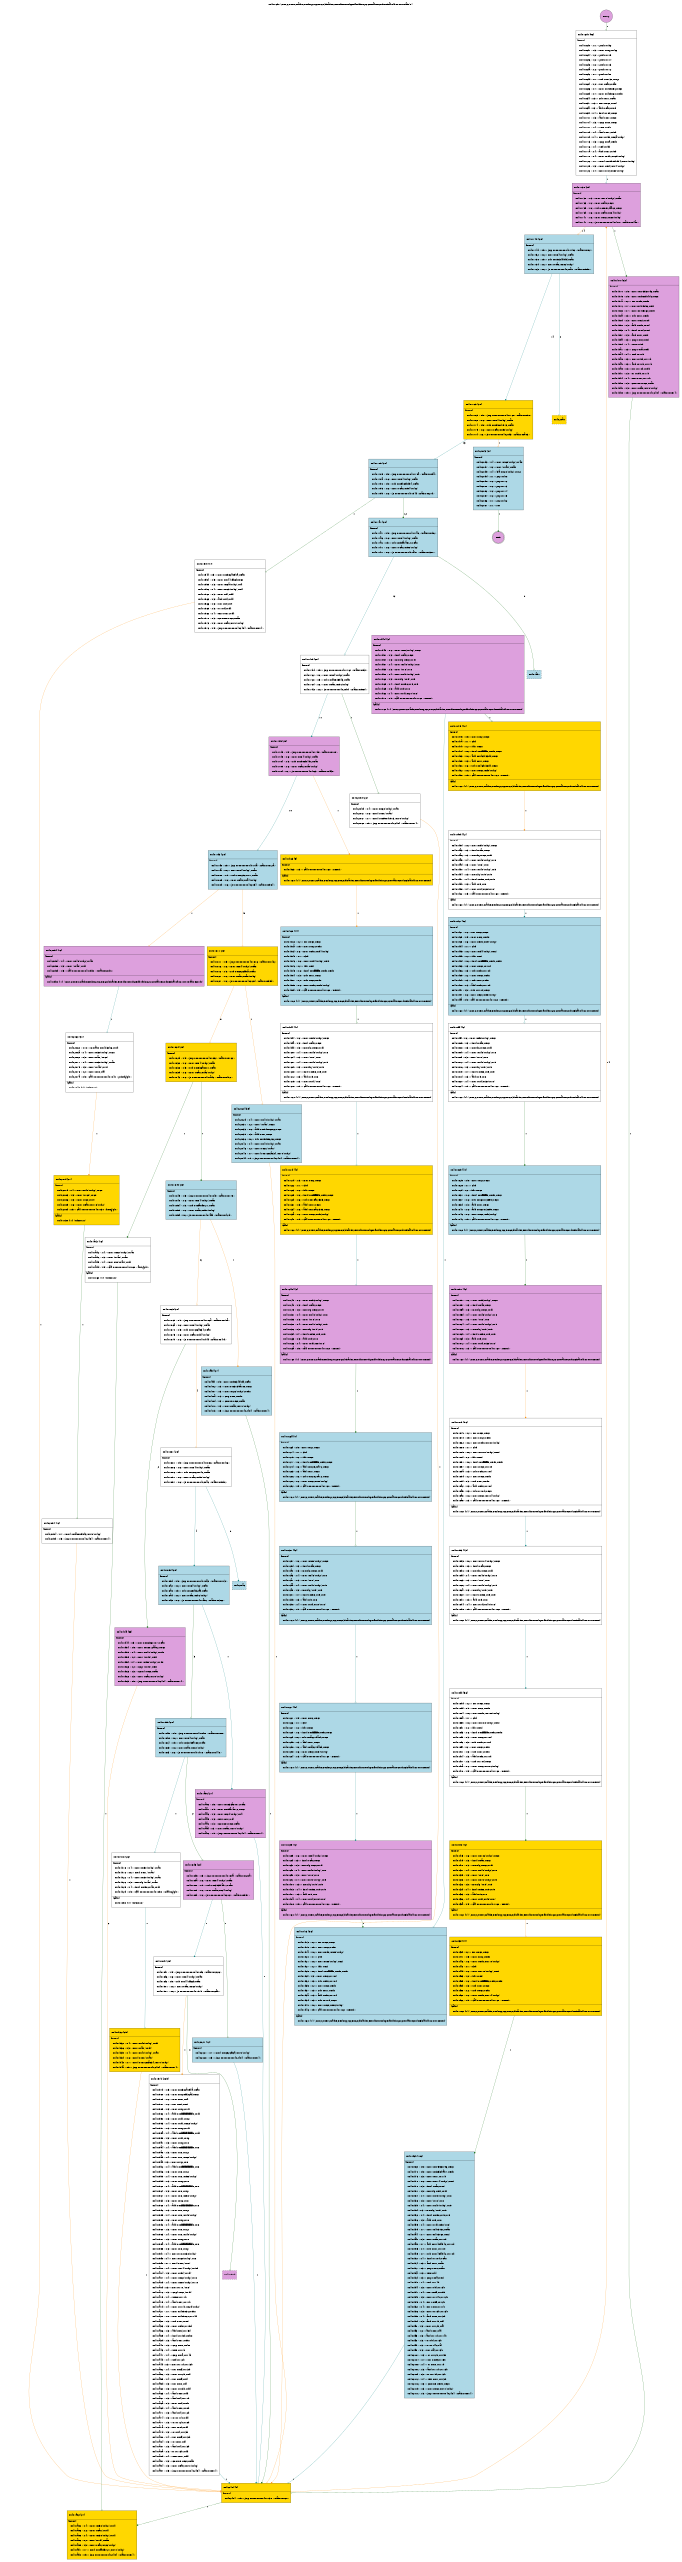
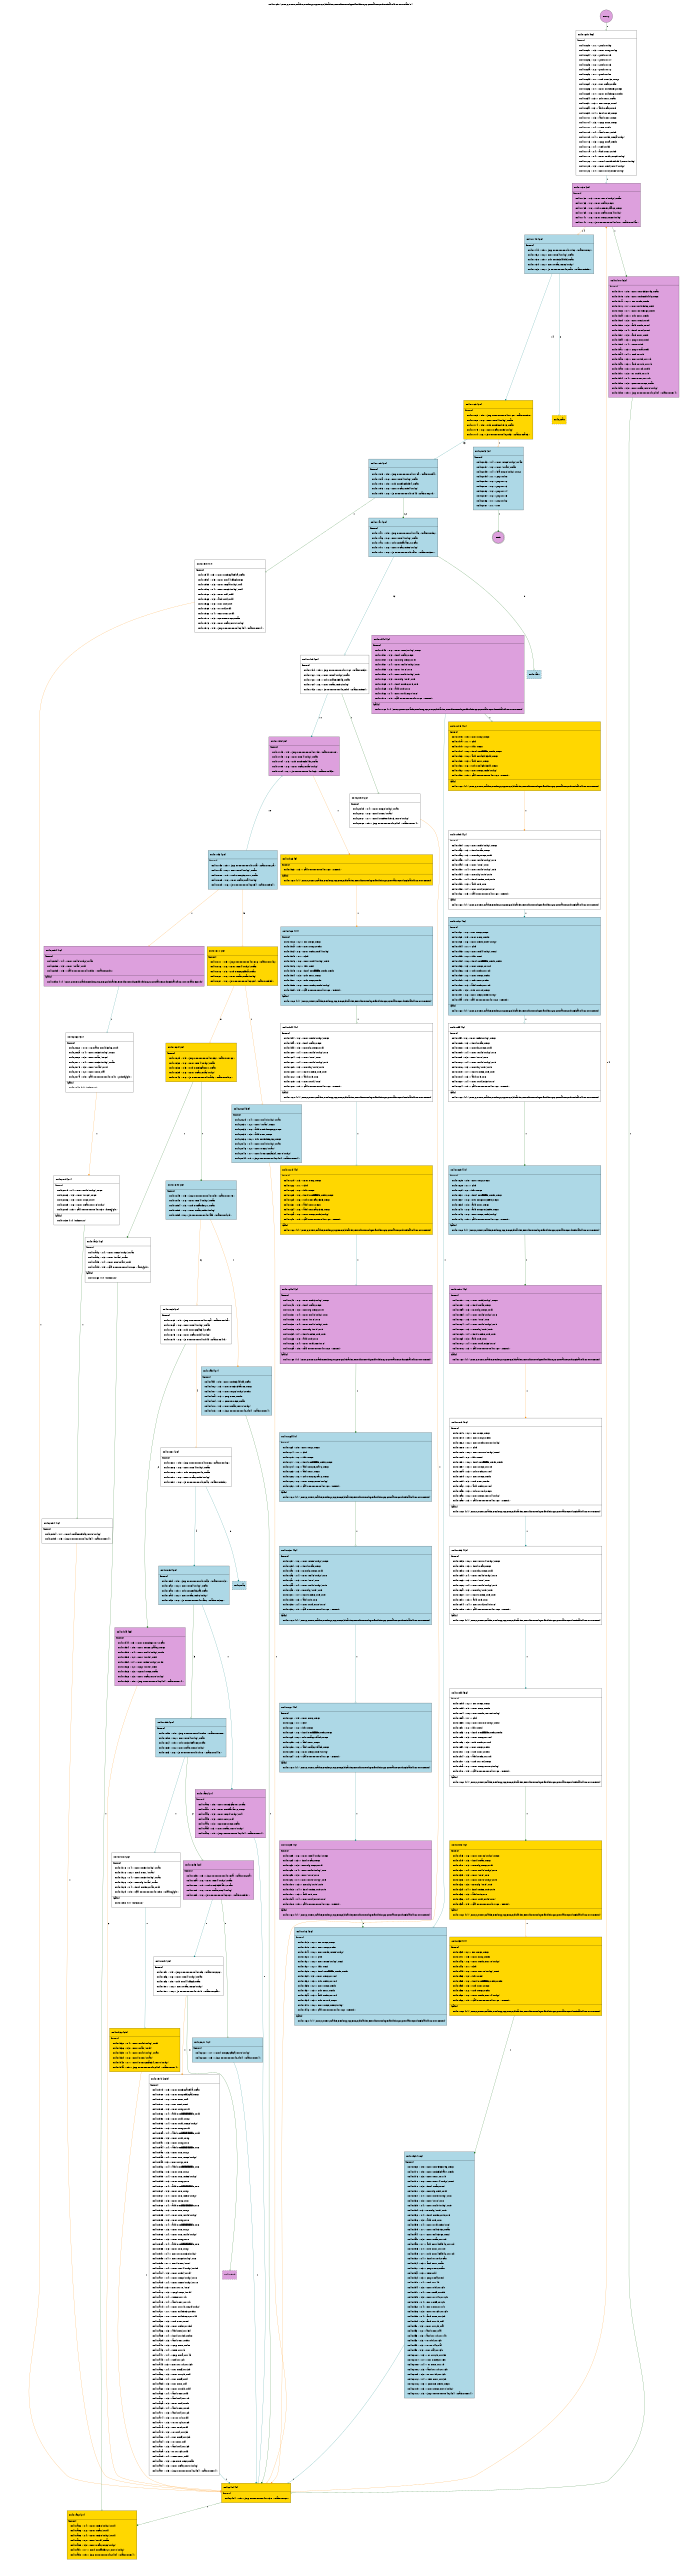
edge "0x4017d9 [28]" -> "0x4017f5 [28]": reversed
node "0x40207f [21]": fillcolor gold -> white
